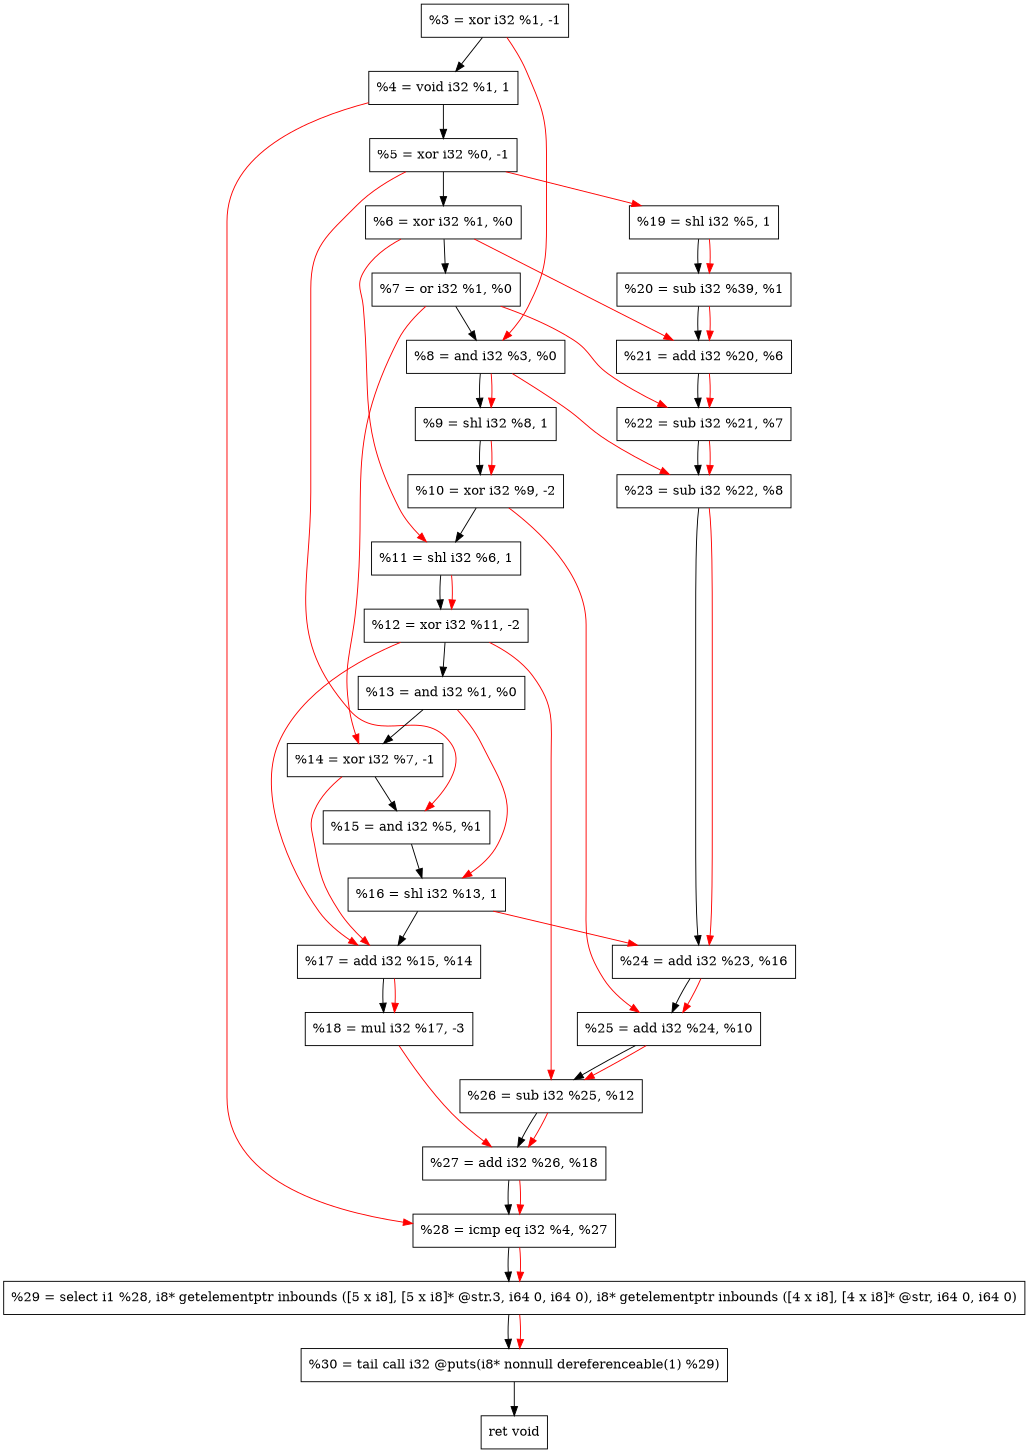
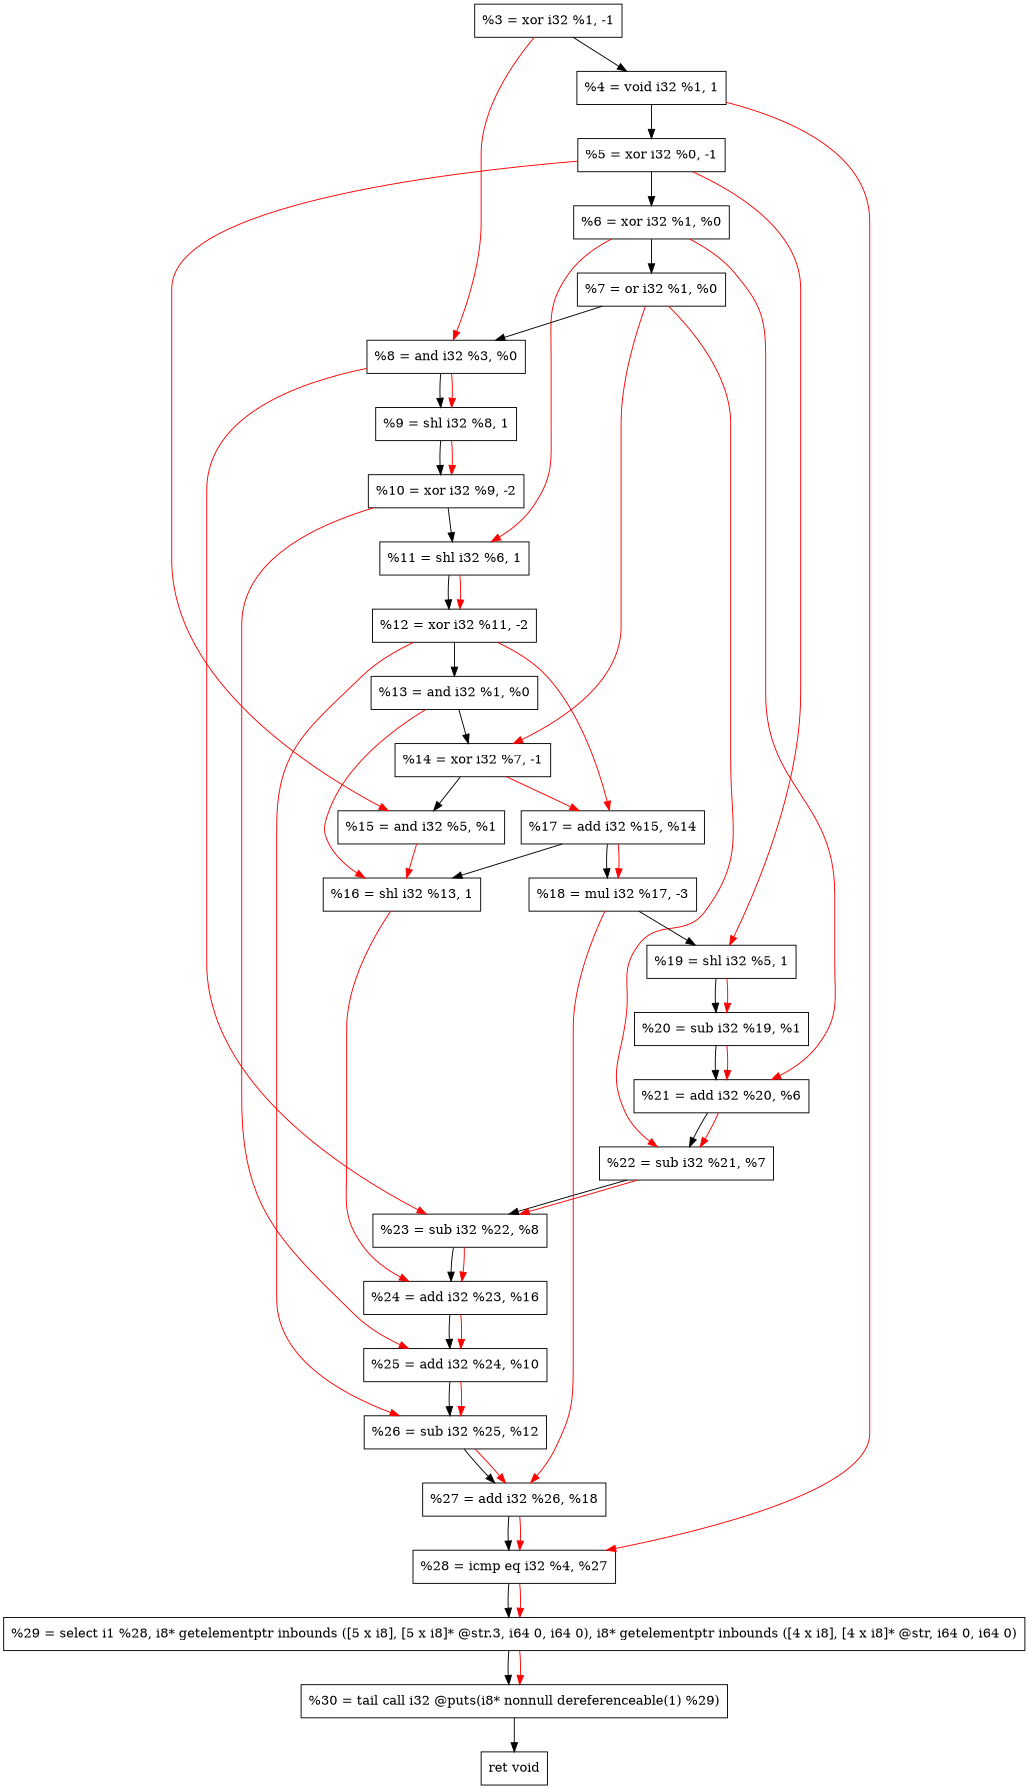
node "%20 = sub i32 %39, %1": label "%20 = sub i32 %39, %1" -> "%20 = sub i32 %19, %1"
edge "%15 = and i32 %5, %1" -> "%16 = shl i32 %13, 1": color black -> red
edge "%16 = shl i32 %13, 1" -> "%17 = add i32 %15, %14": reversed
edge "%18 = mul i32 %17, -3" -> "%19 = shl i32 %5, 1": added
